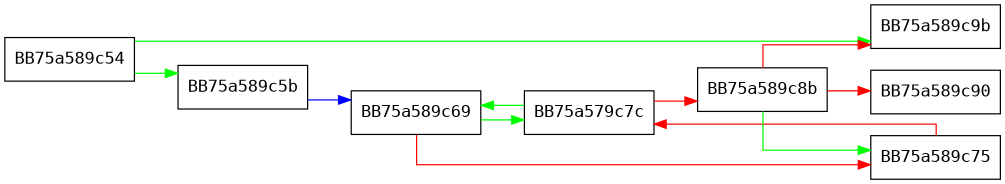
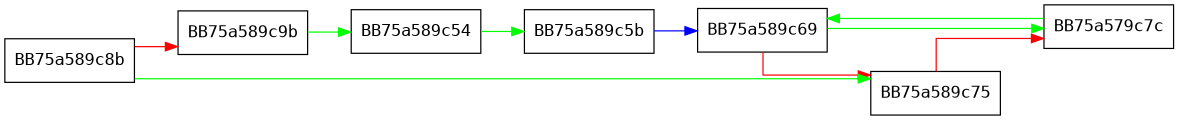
edge "BB75a589c54" -> "BB75a589c9b": reversed
node "BB75a589c90": removed
edge "BB75a579c7c" -> "BB75a589c8b": removed
